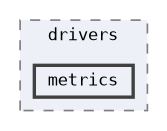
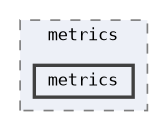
cluster "drivers": label "drivers" -> "metrics"
